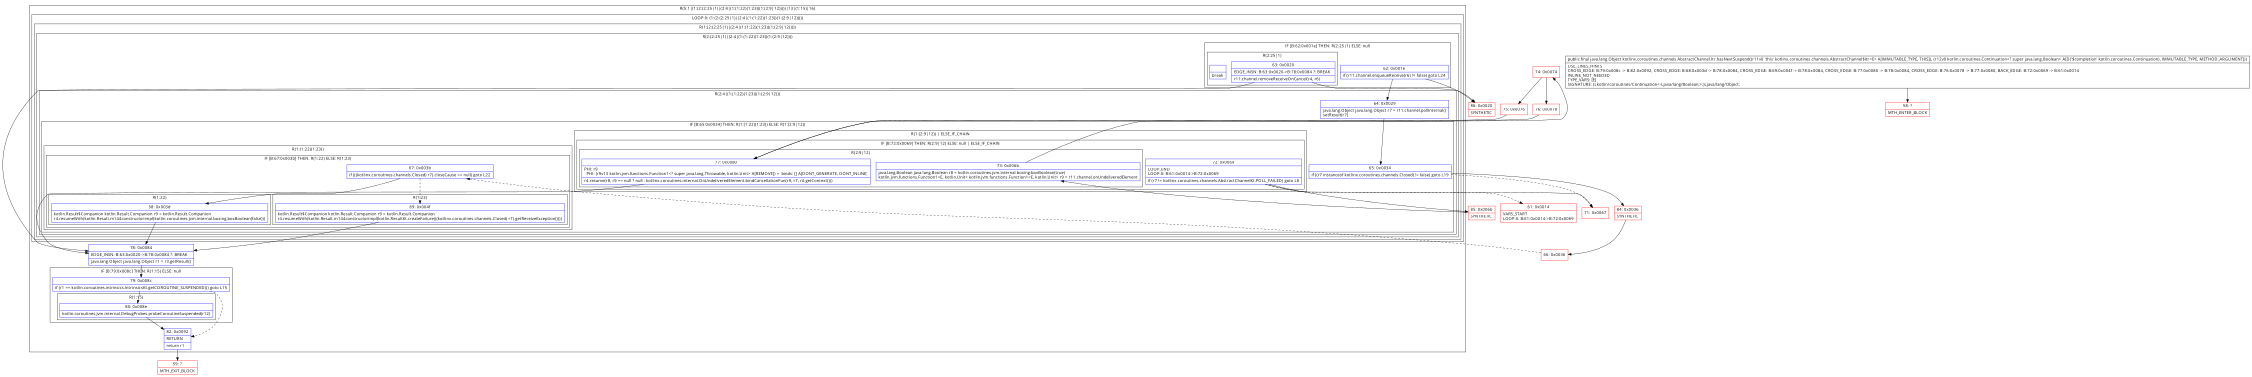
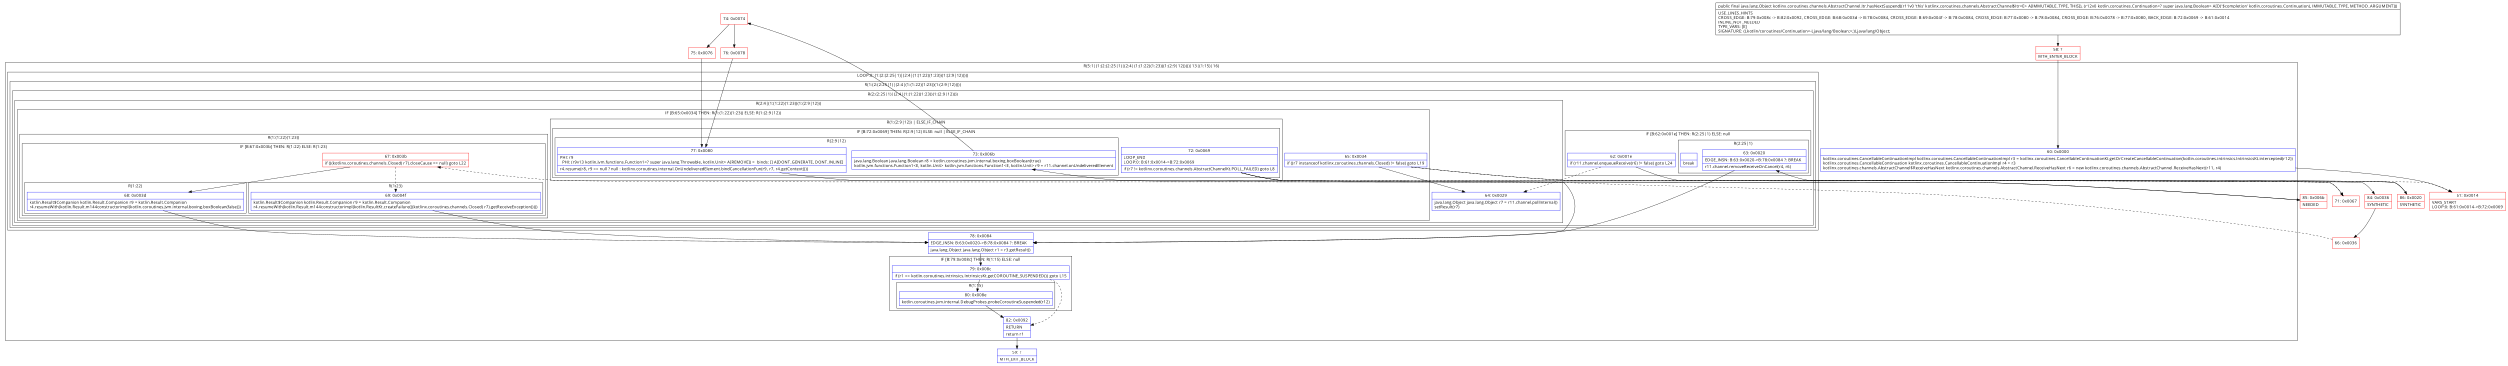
edge "62: 0x001e" -> "64: 0x0029": style solid -> dashed
edge "63: 0x0020" -> "86: 0x0020": reversed
edge "64: 0x0029" -> "65: 0x0034": reversed
node "60: 0x0000": added
node "67: 0x003b": color blue -> red
node "85: 0x006b": text "SYNTHETIC" -> "NEEDED"
node "59: ?": color red -> blue
